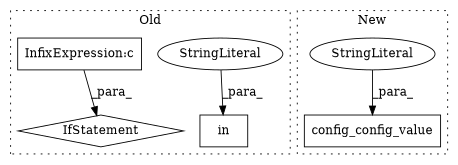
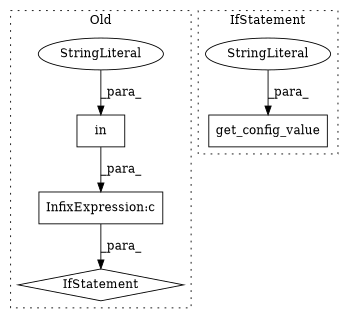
cluster "New": label "New" -> "IfStatement"
node "config_config_value": label "config_config_value" -> "get_config_value"
edge "in" -> "InfixExpression:c": added, label "_para_"
